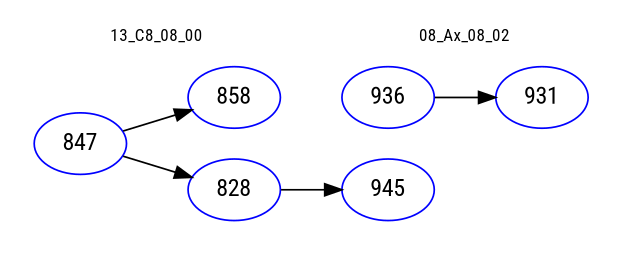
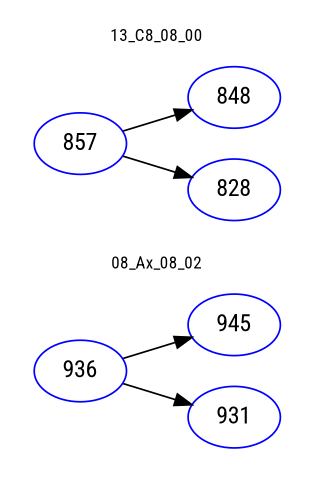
node "858": label "858" -> "848"
node "847": label "847" -> "857"
edge "828" -> "945": now "936" -> "945"
